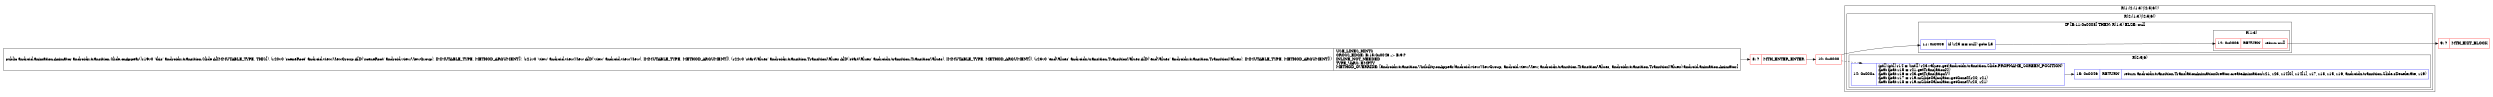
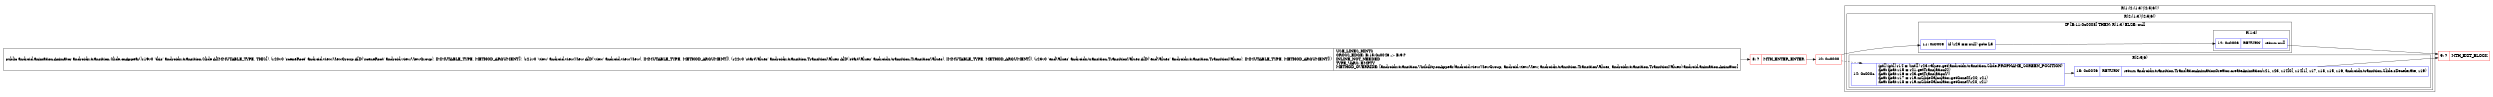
node "12: 0x000a": color red -> blue
edge "15: 0x0046" -> "9: ?": added
